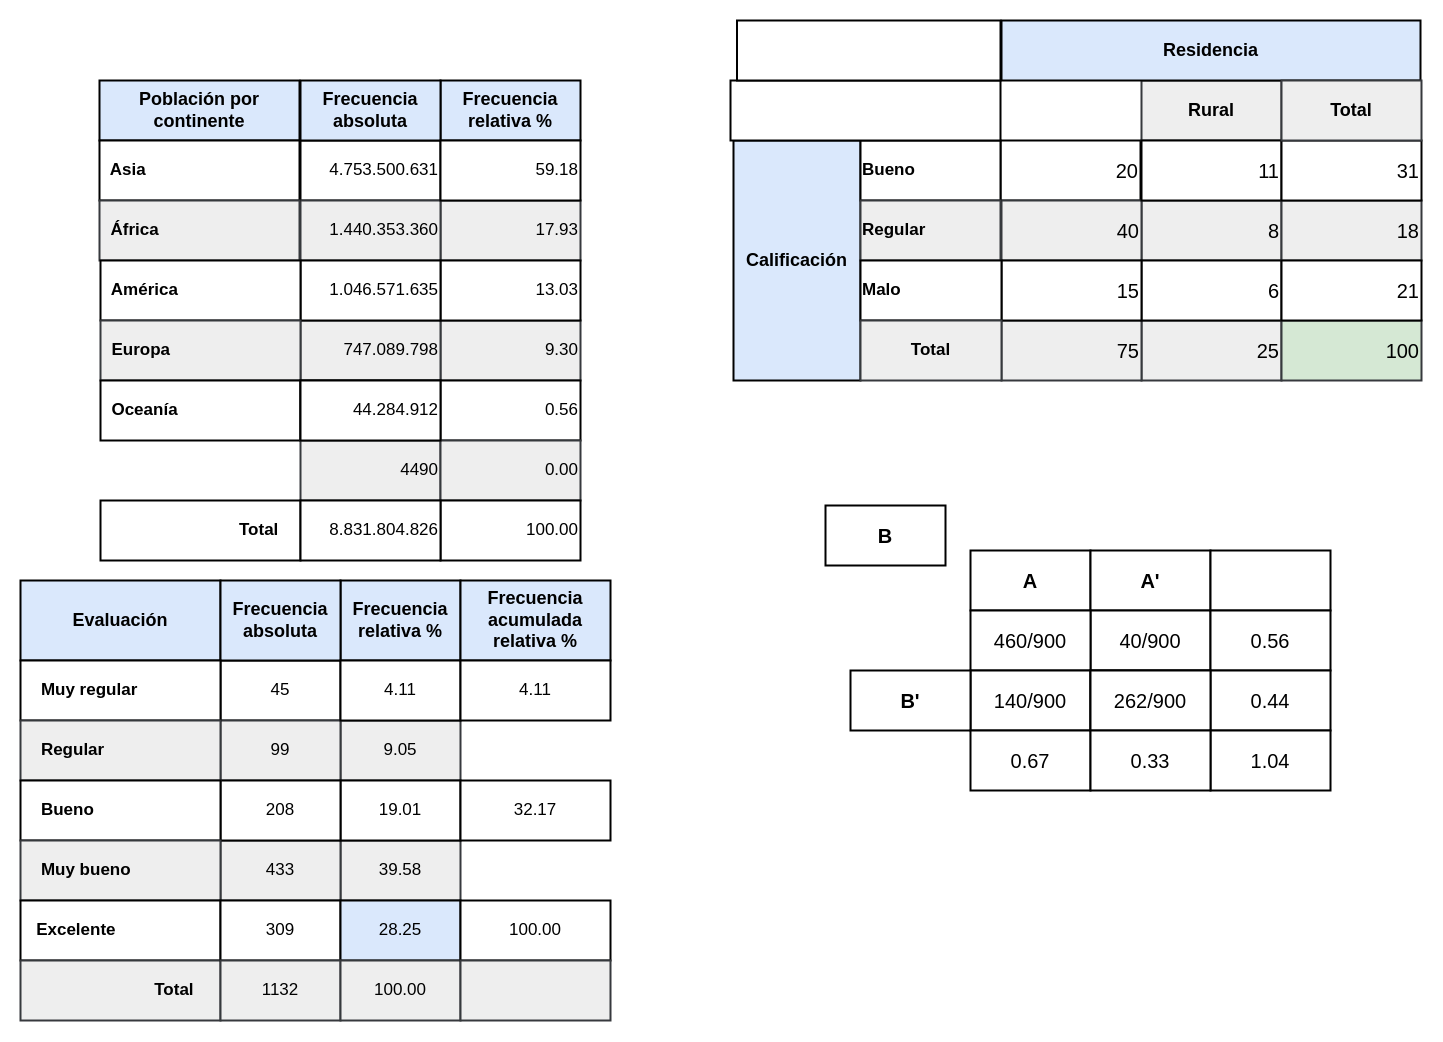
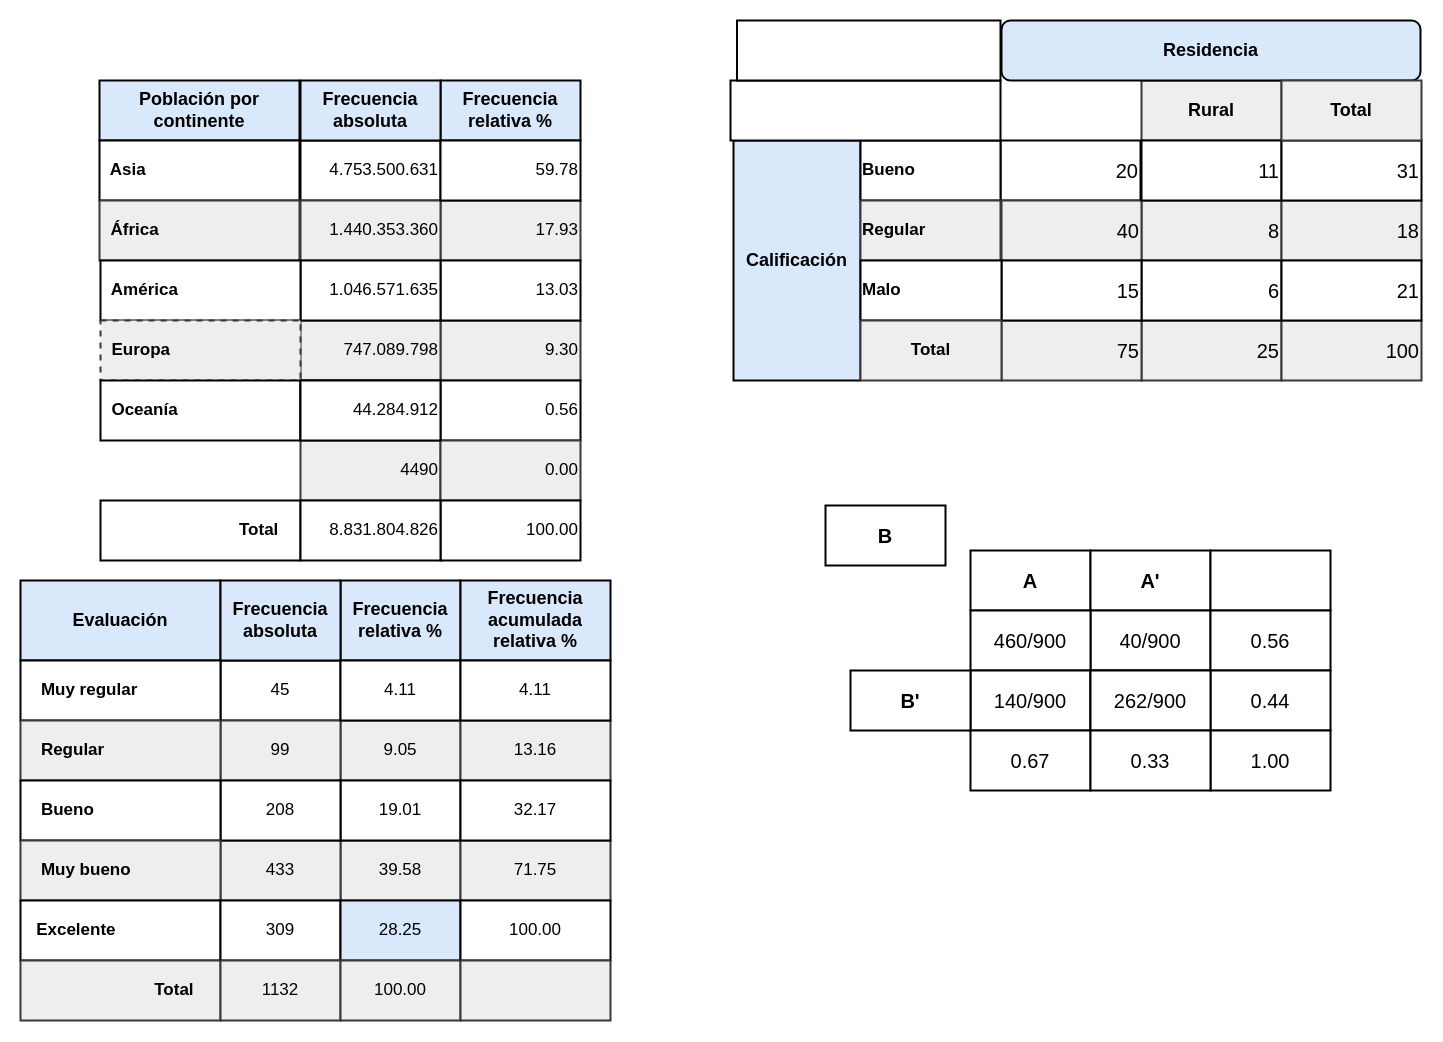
node "Residencia": shape rectangle -> rounded rectangle
node "59.18": label "59.18" -> "59.78"
node "Europa": style solid -> dashed
node "100": fillcolor #d5e8d4 -> #eeeeee
node "13.16": added
node "1.04": label "1.04" -> "1.00"
node "71.75": added
